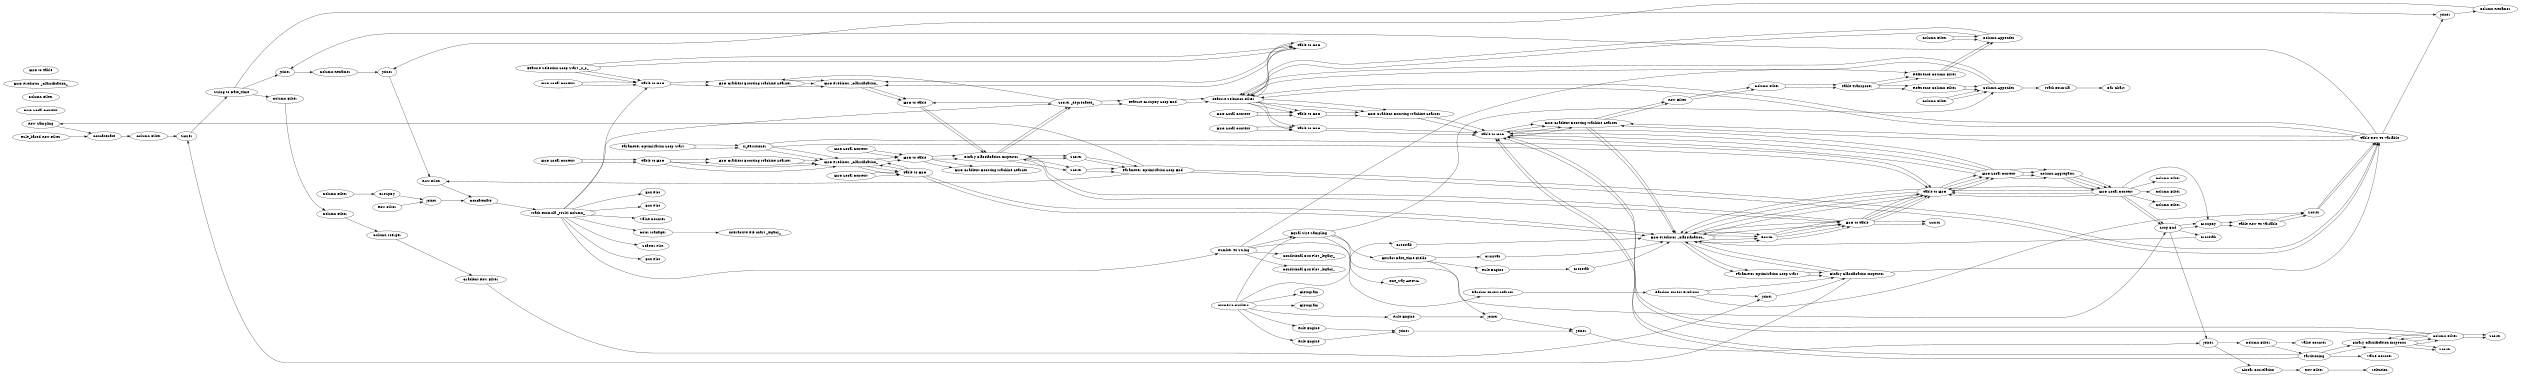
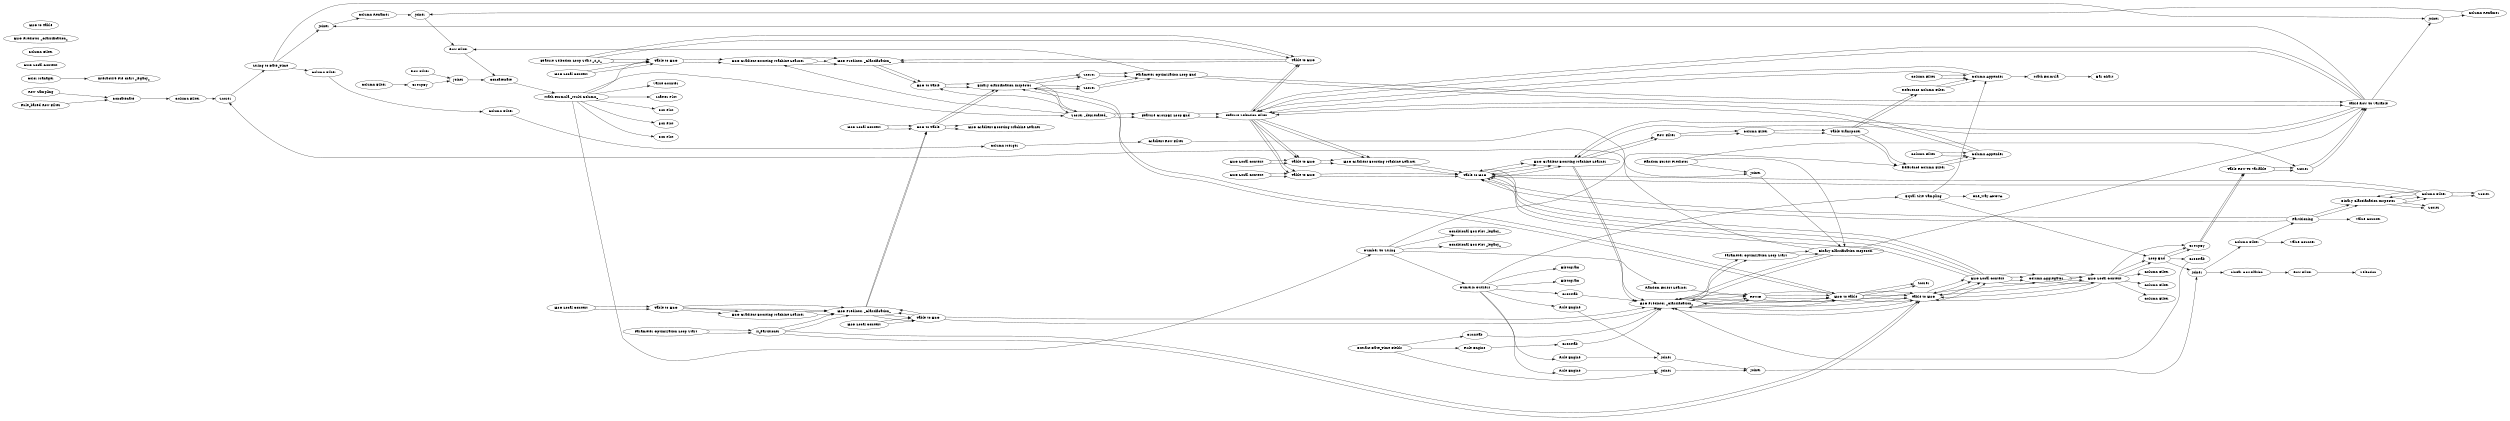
edge "Parameter Optimization Loop End" -> "Row Sampling": removed
edge "Math Formula _Multi Column_" -> "Color Manager": removed
edge "Number To String" -> "Equal Size Sampling": now "Number To String" -> "Numeric Outliers"
edge "Equal Size Sampling" -> "Extract Date_Time Fields": removed
edge "Random Forest Learner" -> "Random Forest Predictor": now "Random Forest Learner" -> "RowID"
